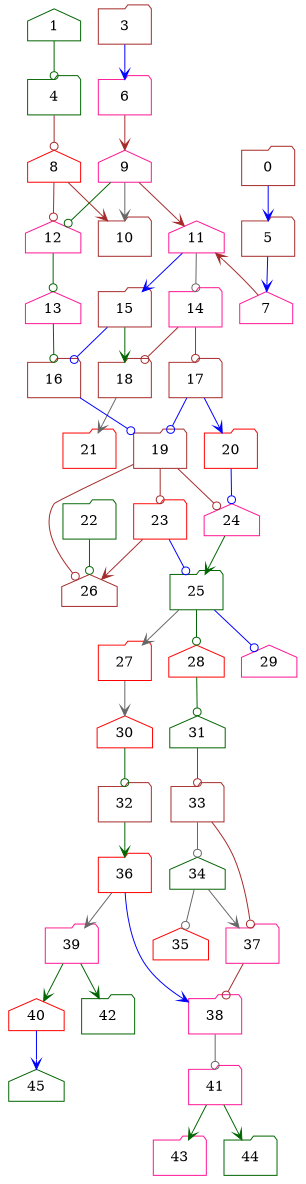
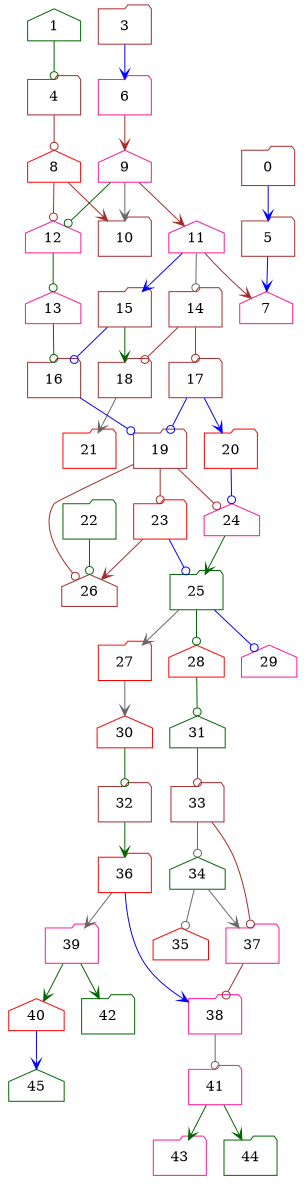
node "4": color darkgreen -> brown
edge "7" -> "11": reversed
node "14": color deeppink -> brown
